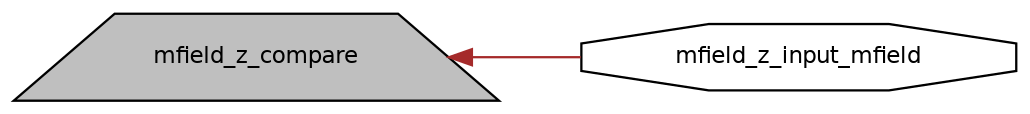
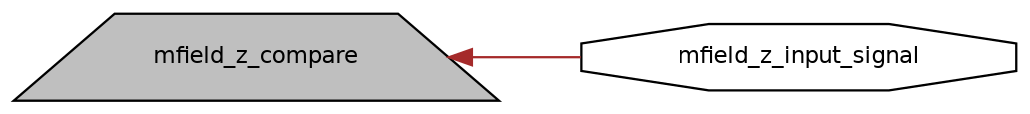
node "mfield_z_input_mfield": label "mfield_z_input_mfield" -> "mfield_z_input_signal"
